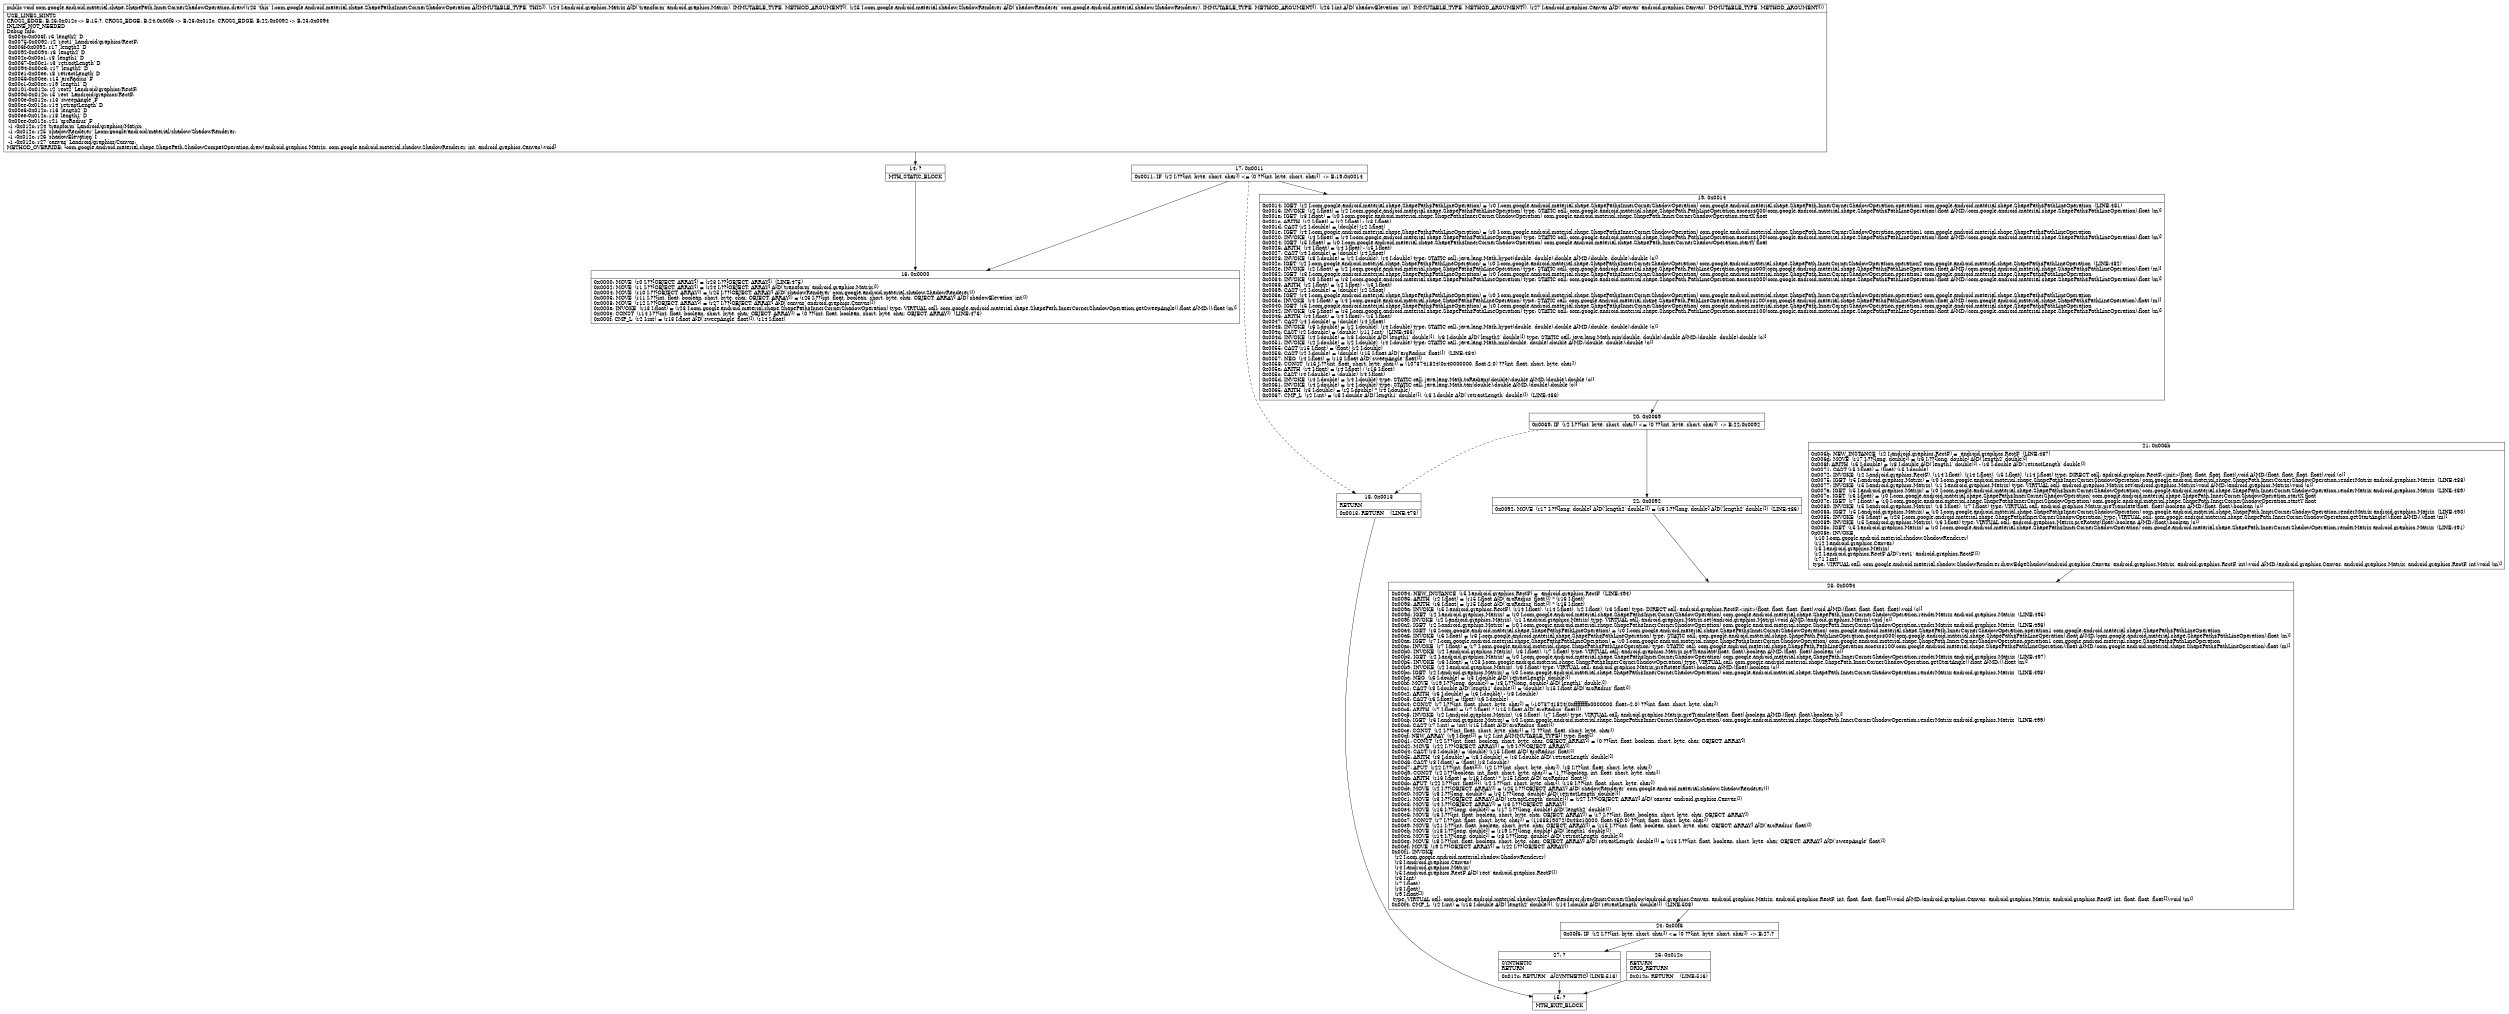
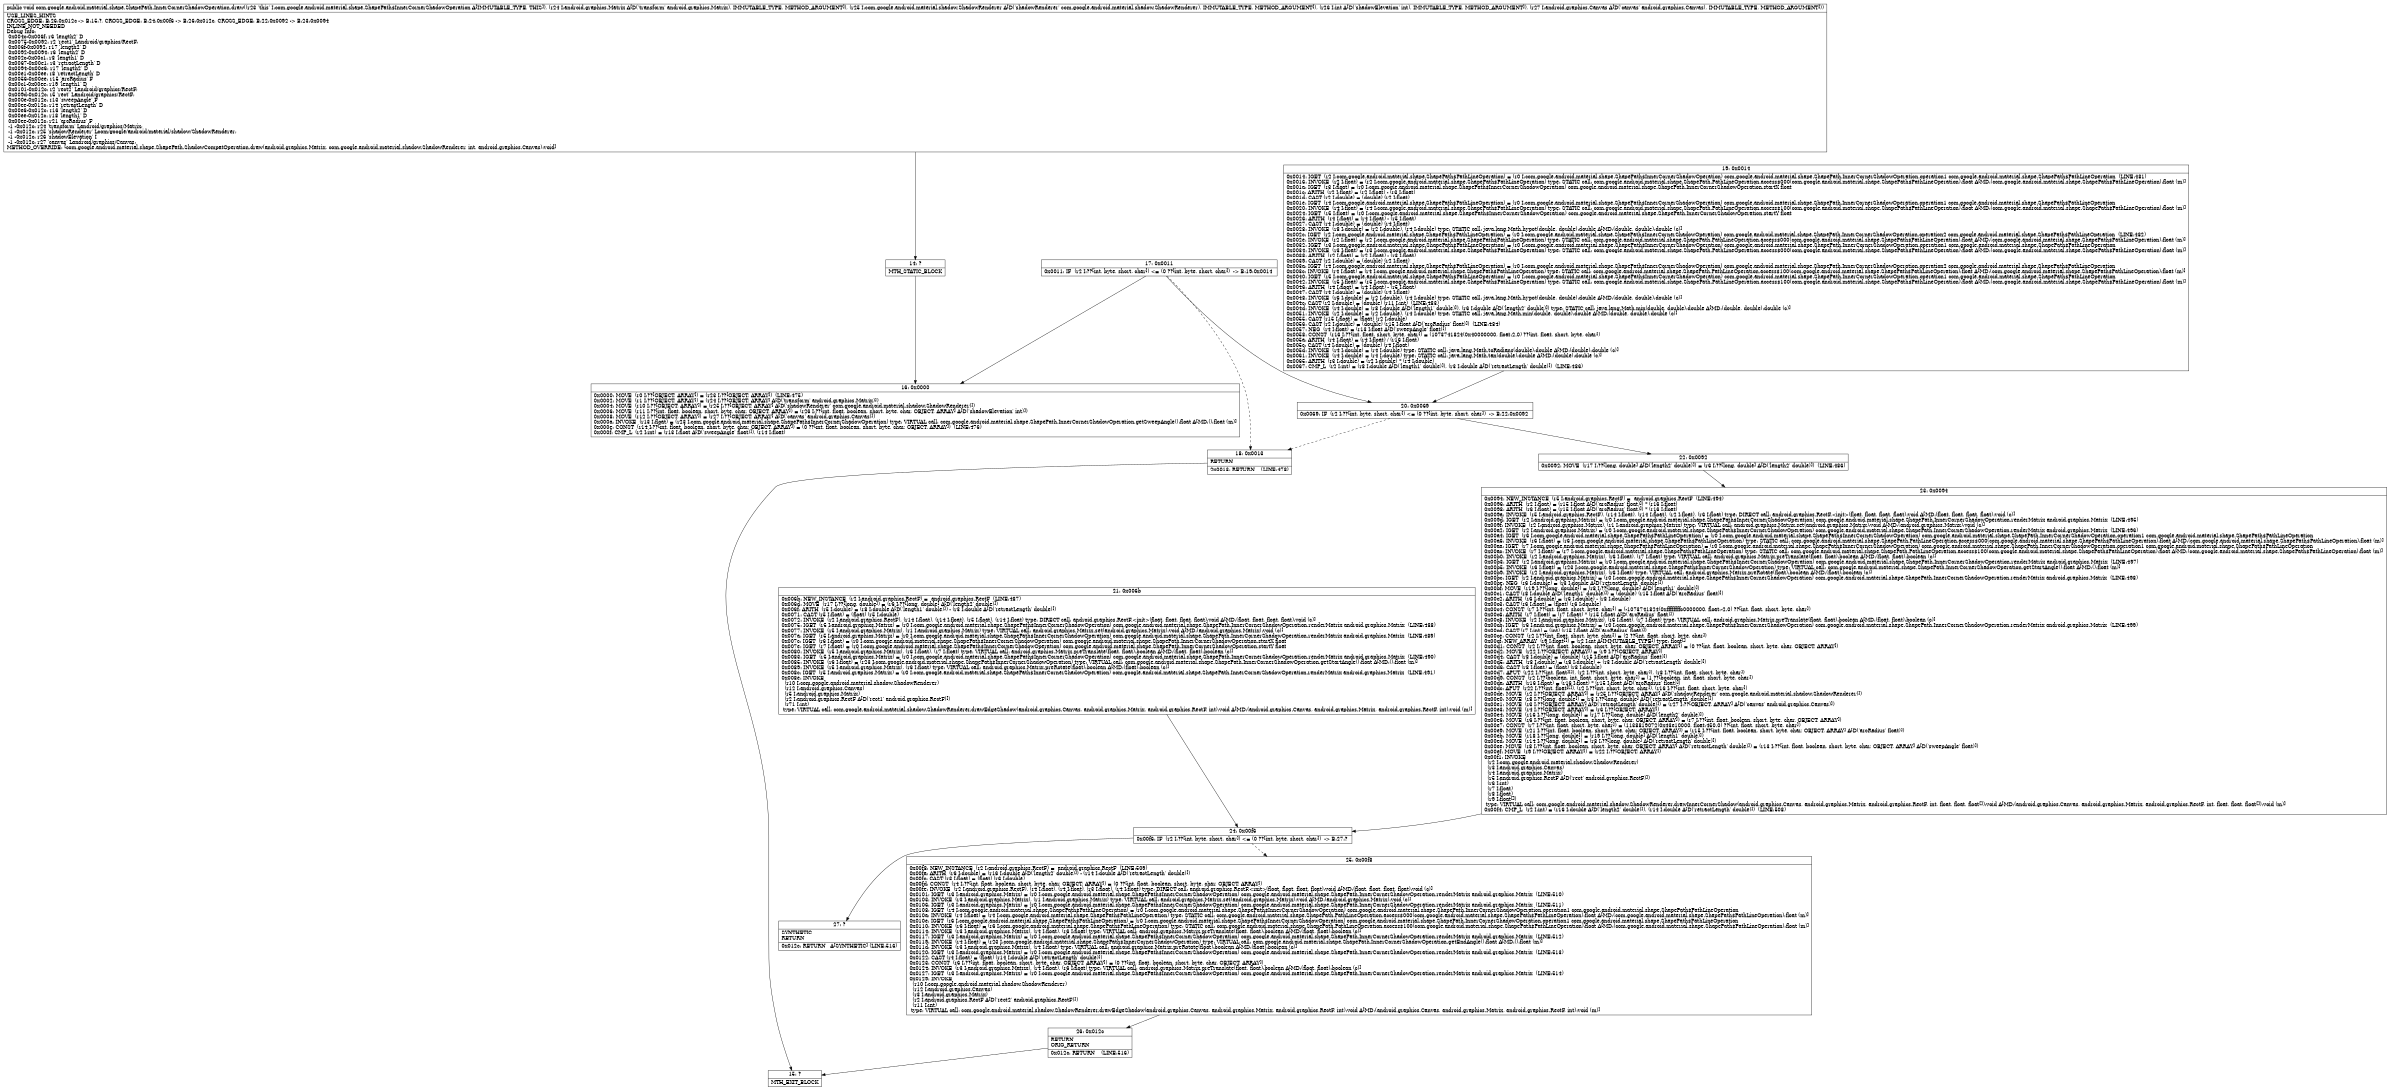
edge "17: 0x0011" -> "19: 0x0014": now "17: 0x0011" -> "20: 0x0069"
node "18: 0x0013": text "0x0013: RETURN    (LINE:478)" -> "2x0013: RETURN    (LINE:478)"
edge "21: 0x006b" -> "23: 0x0094": now "21: 0x006b" -> "24: 0x00f6"
node "25: 0x00f8": added
edge "27: ?" -> "15: ?": removed
